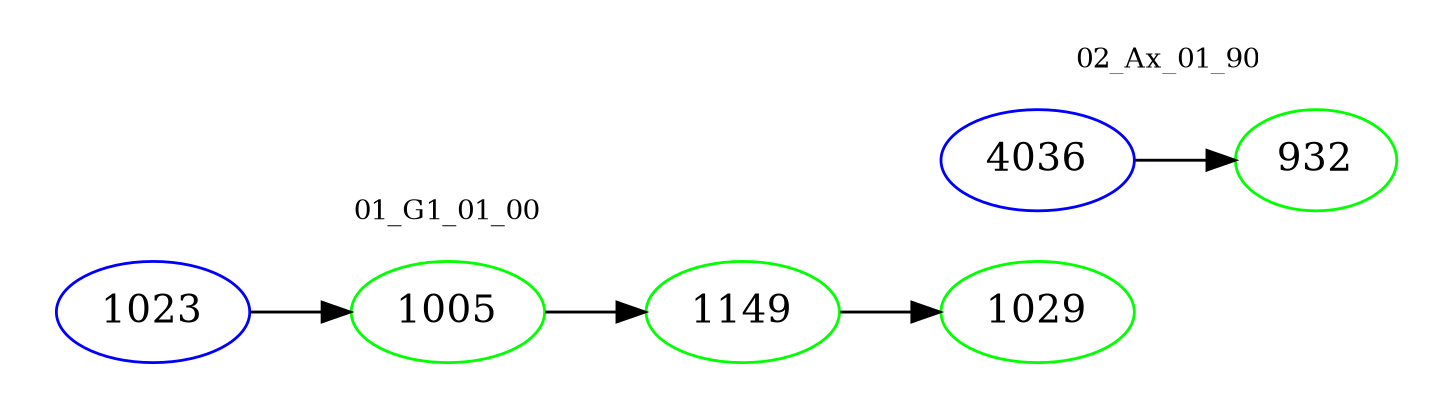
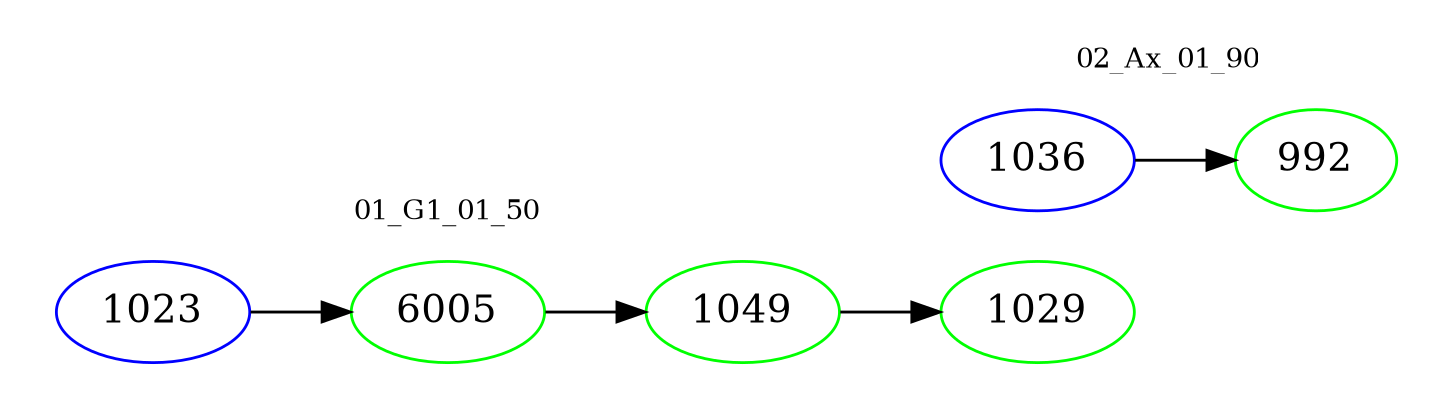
node "4036": label "4036" -> "1036"
node "932": label "932" -> "992"
cluster "01_G1_01_00": label "01_G1_01_00" -> "01_G1_01_50"
node "1005": label "1005" -> "6005"
node "1149": label "1149" -> "1049"
